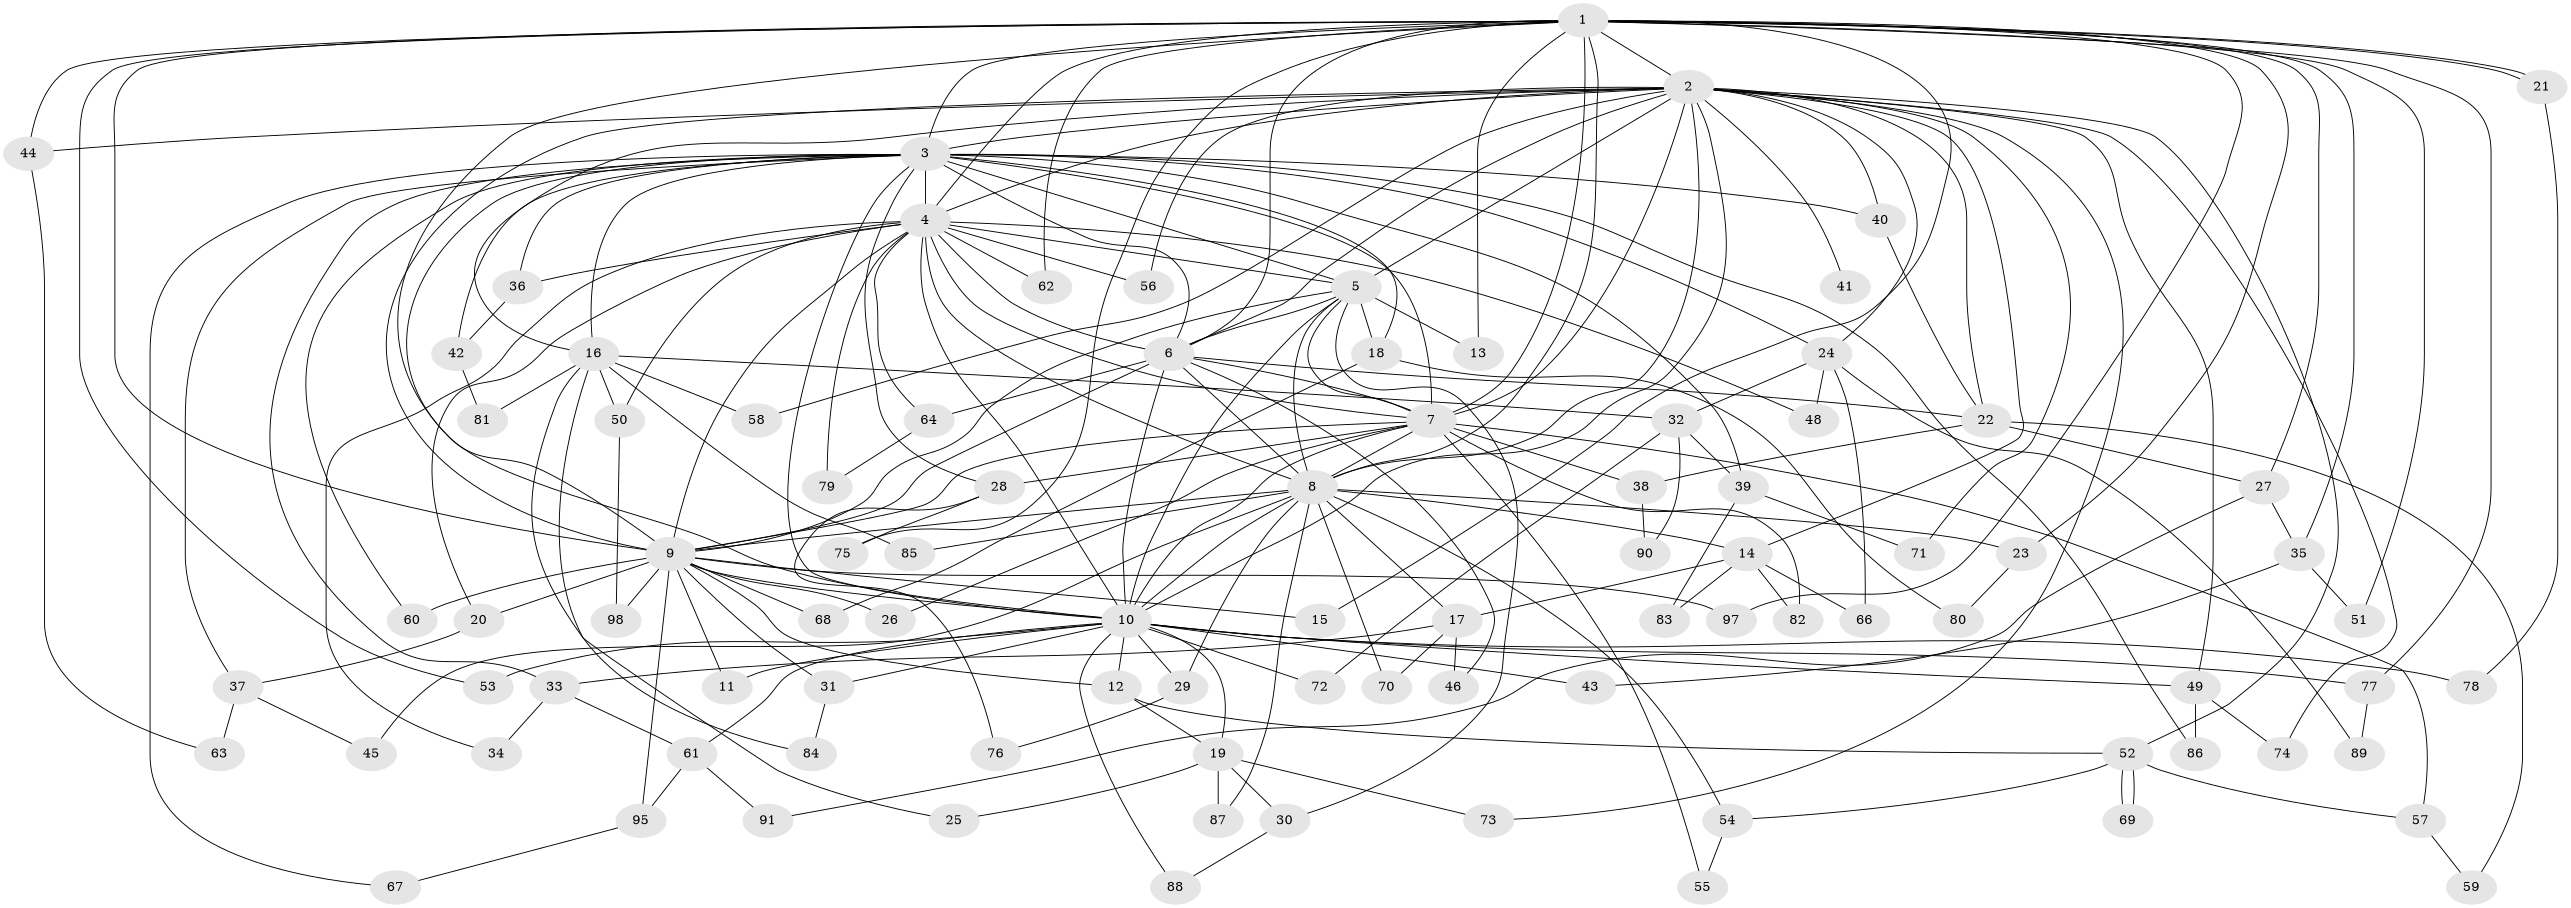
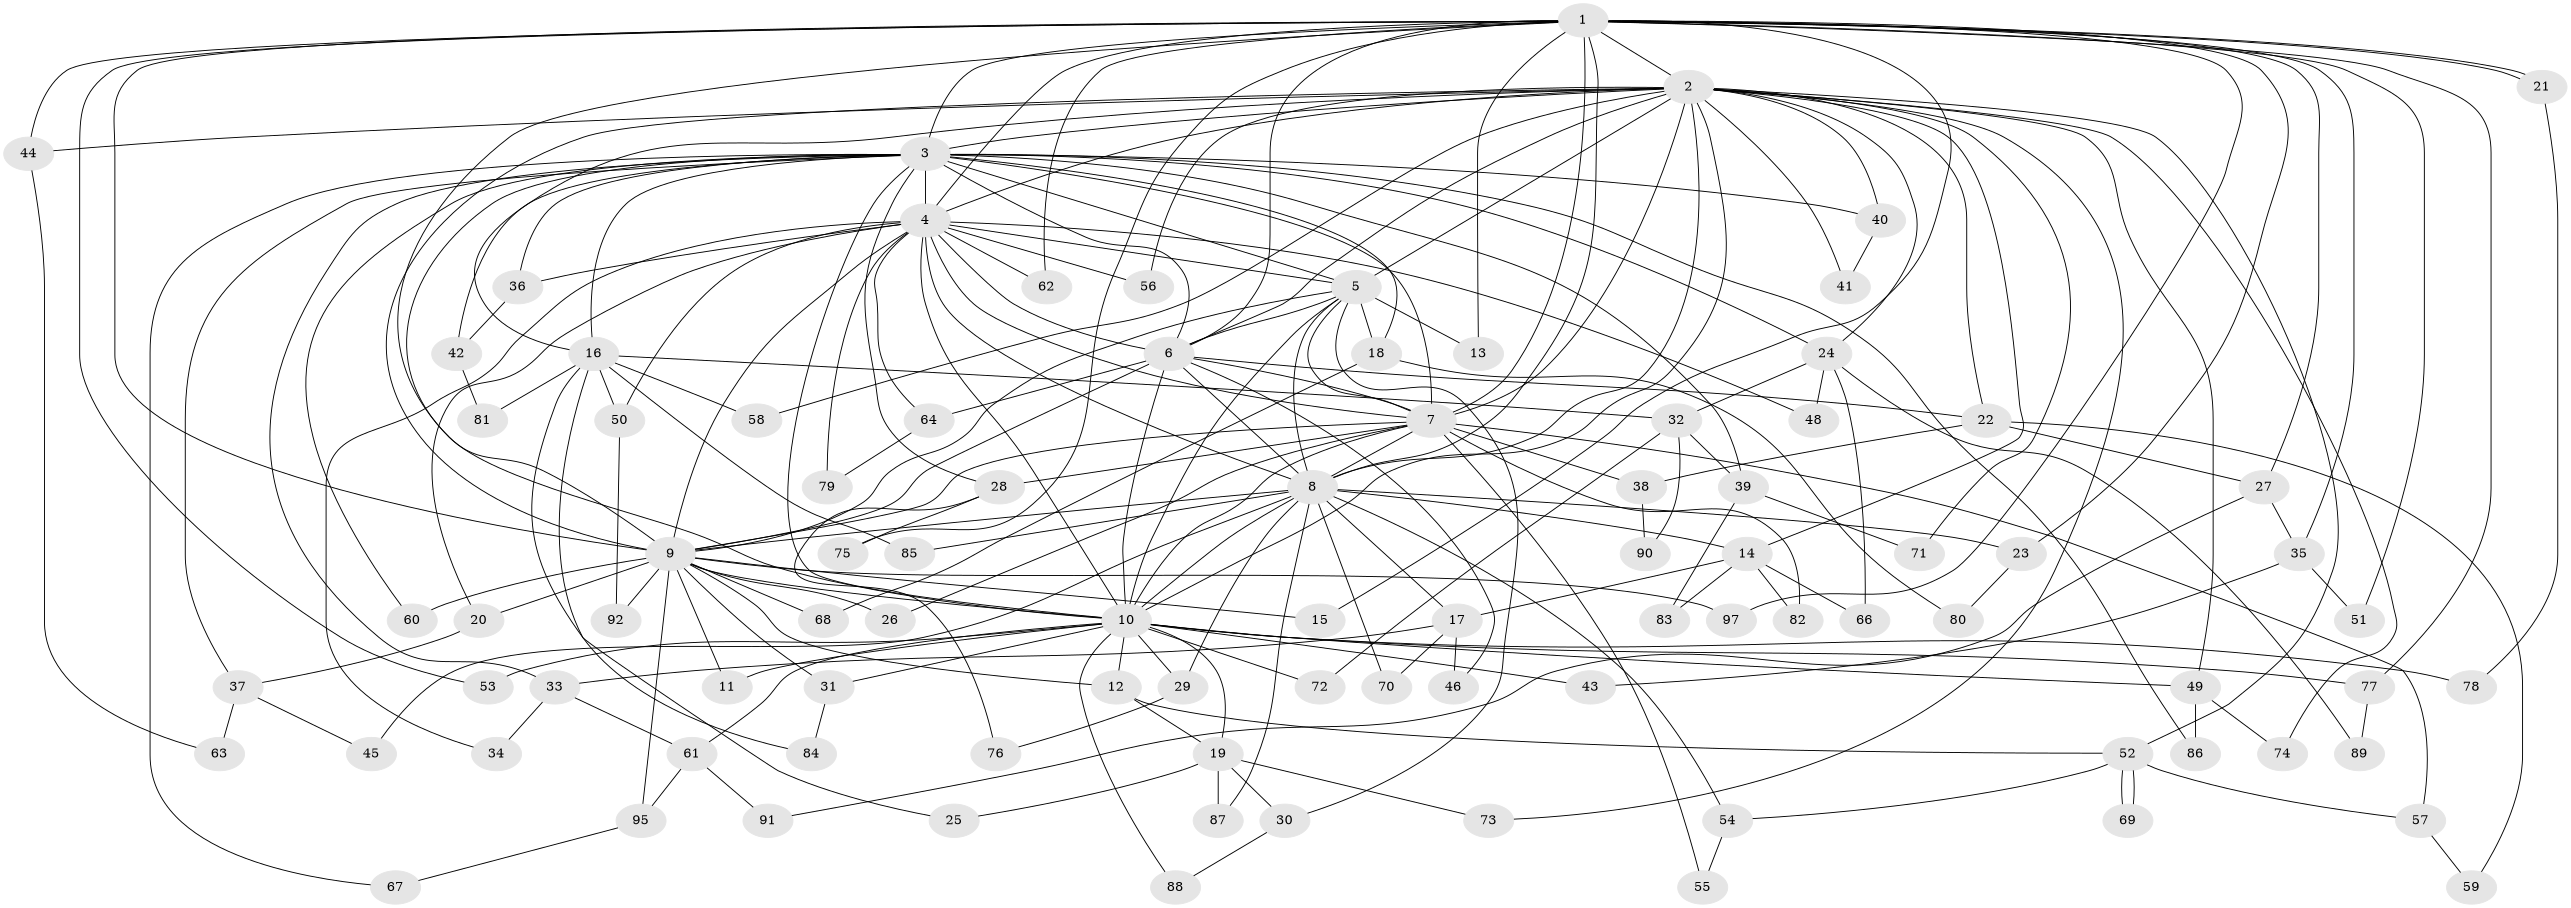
edge "40" -- "22": now "40" -- "41"
node "98": label "98" -> "92"
